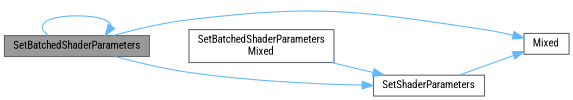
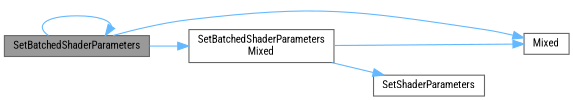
edge "SetShaderParameters" -> "Mixed": now "SetBatchedShaderParameters Mixed" -> "Mixed"
edge "SetBatchedShaderParameters" -> "SetShaderParameters": now "SetBatchedShaderParameters" -> "SetBatchedShaderParameters Mixed"
